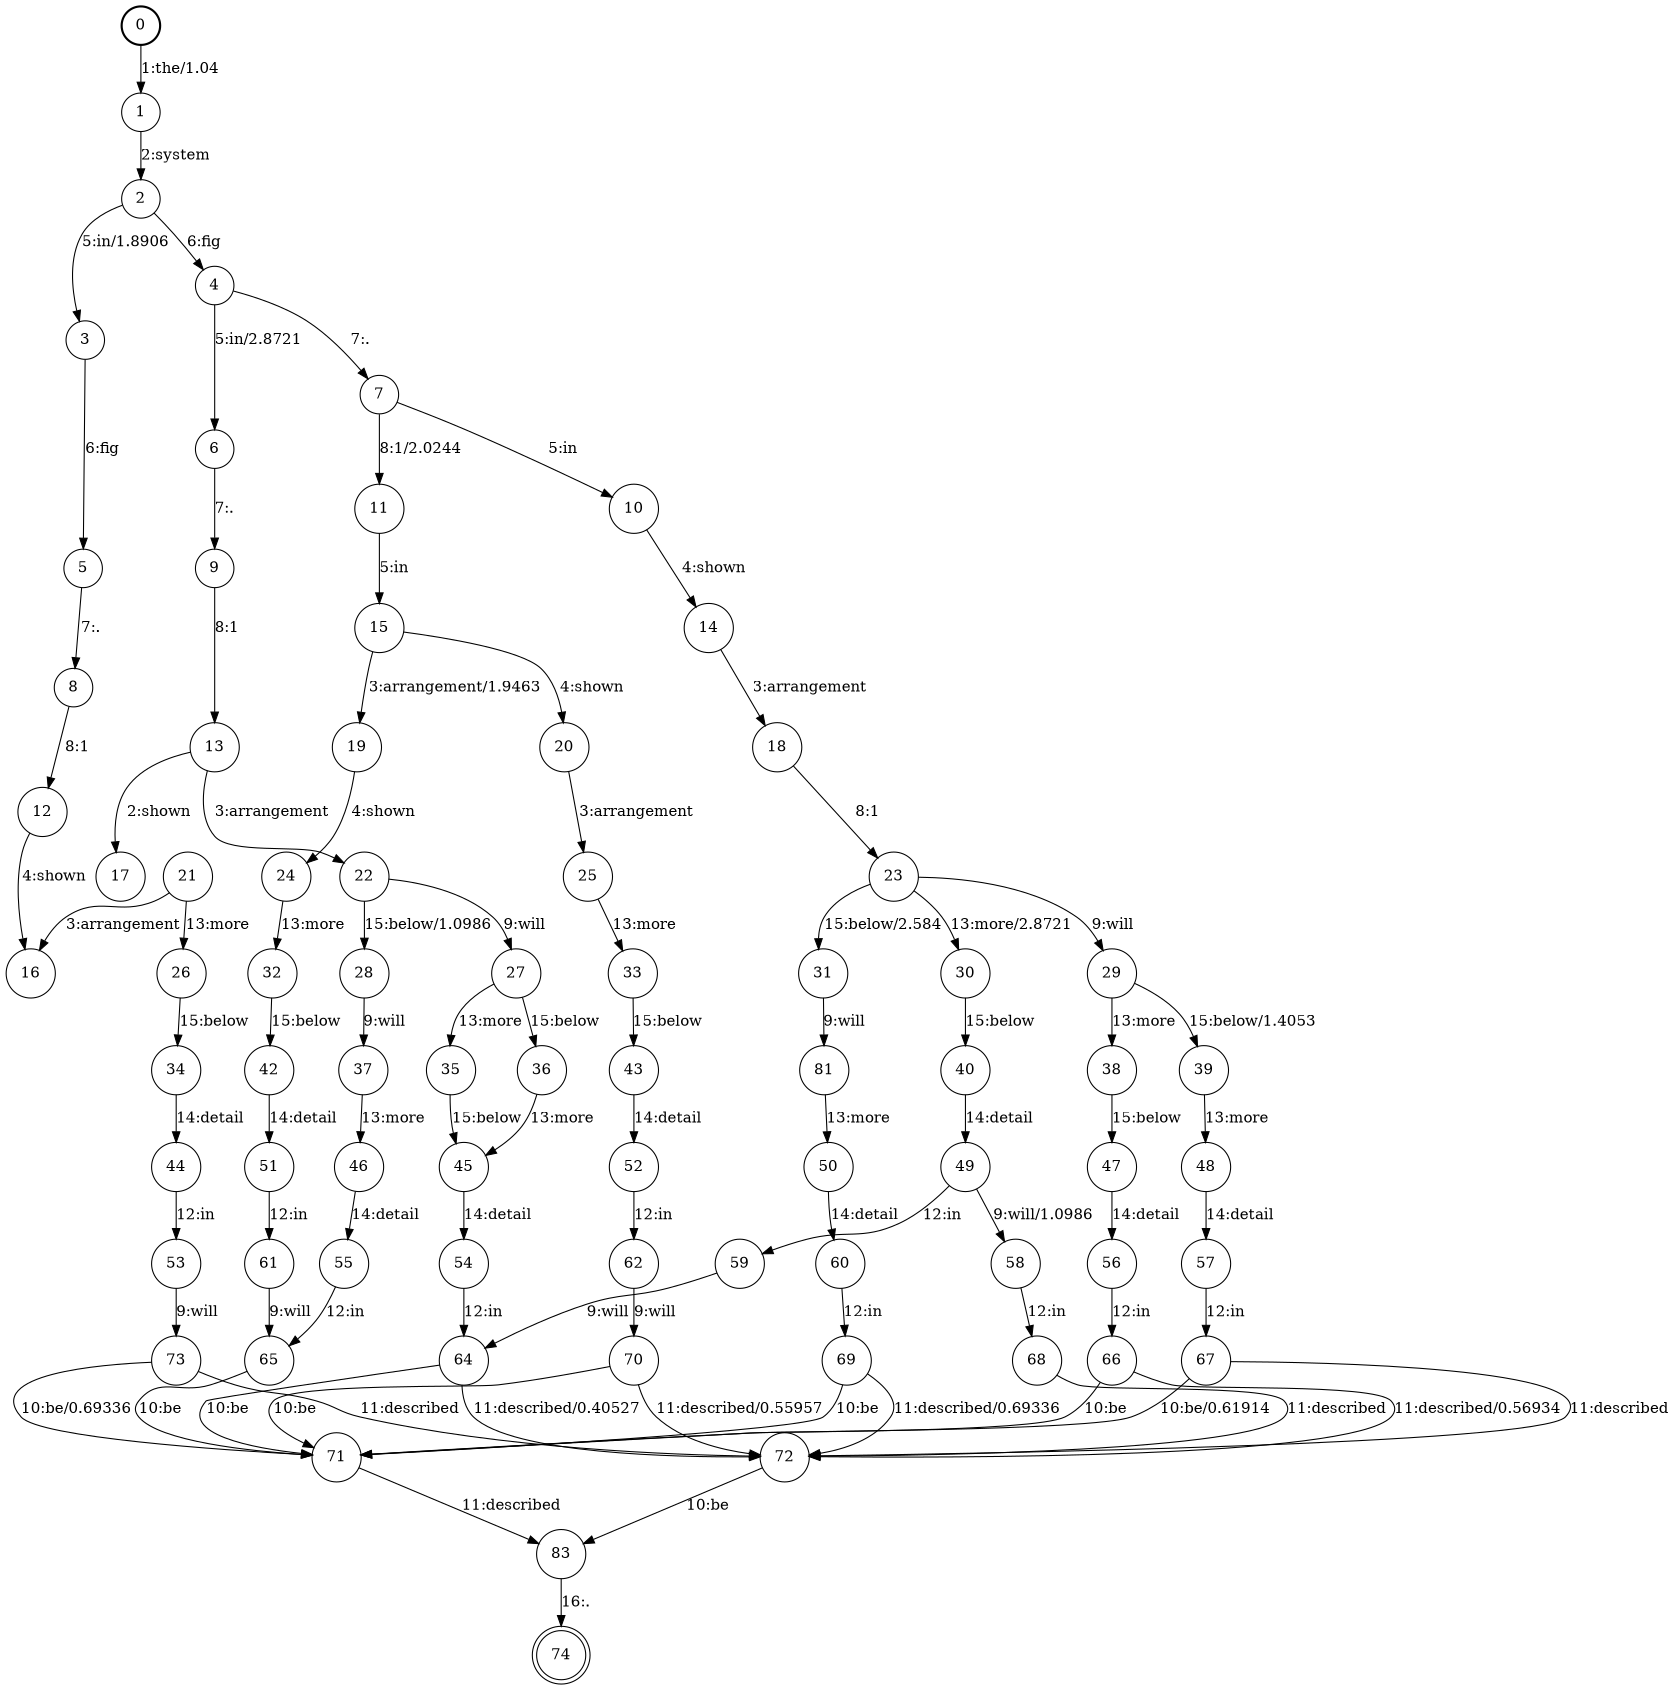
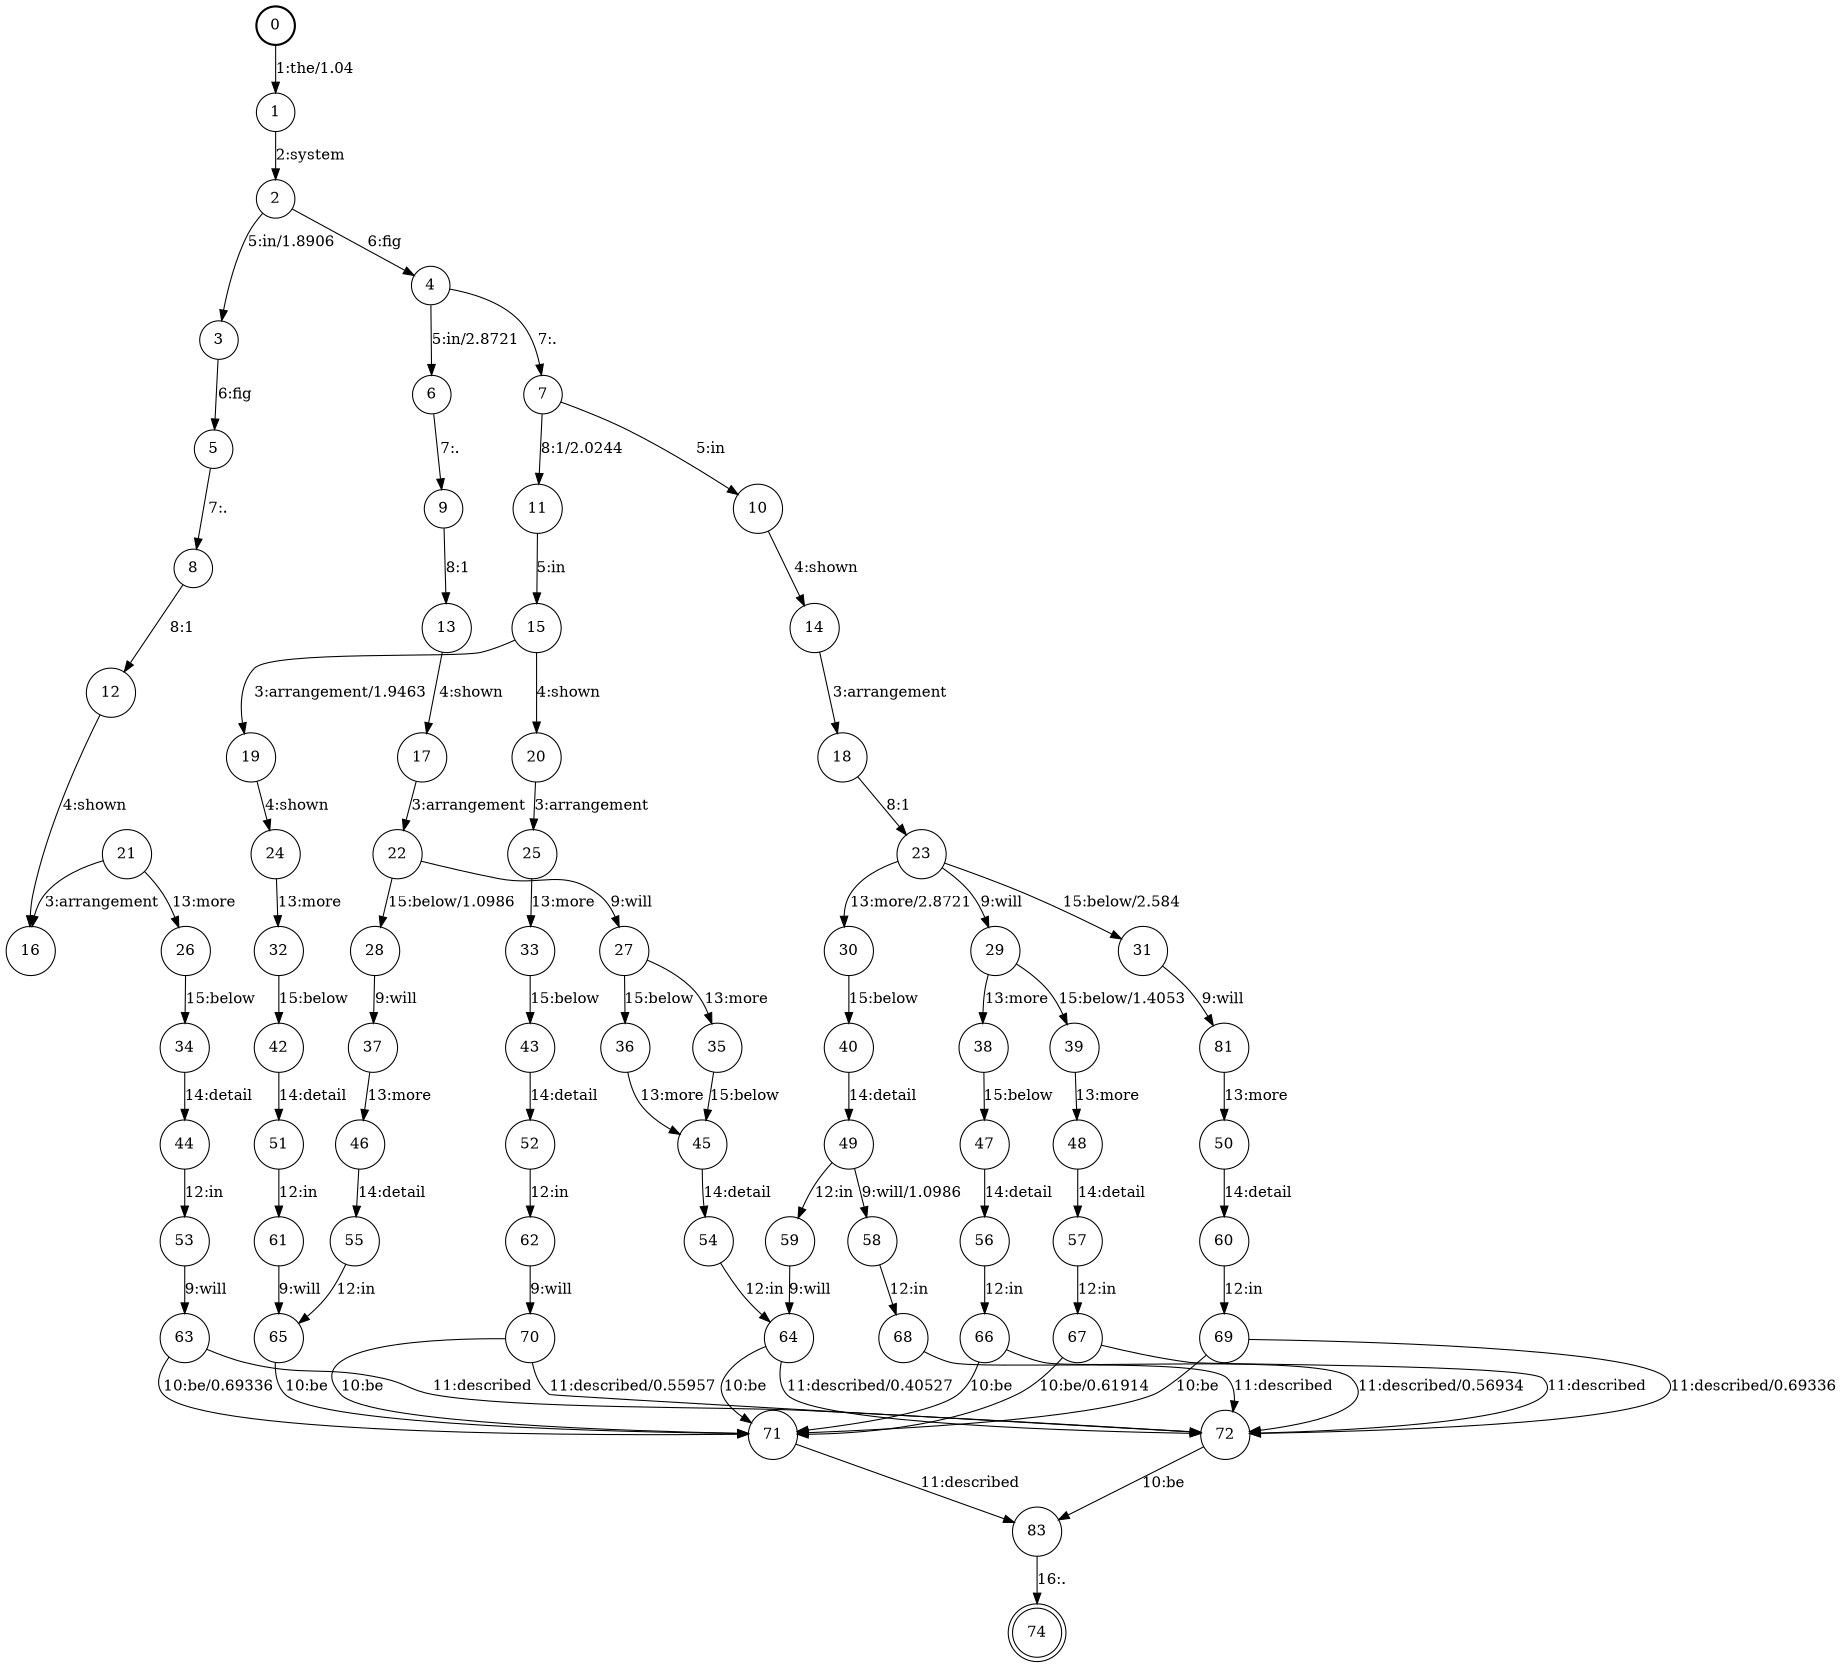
edge "13" -> "17": label "2:shown" -> "4:shown"
edge "13" -> "22": now "17" -> "22"
node "73": label "73" -> "63"
